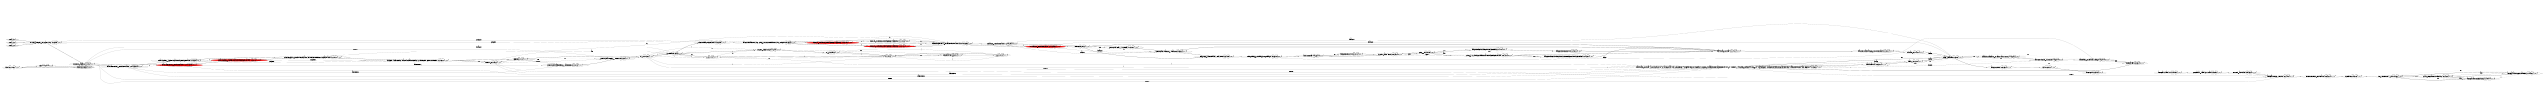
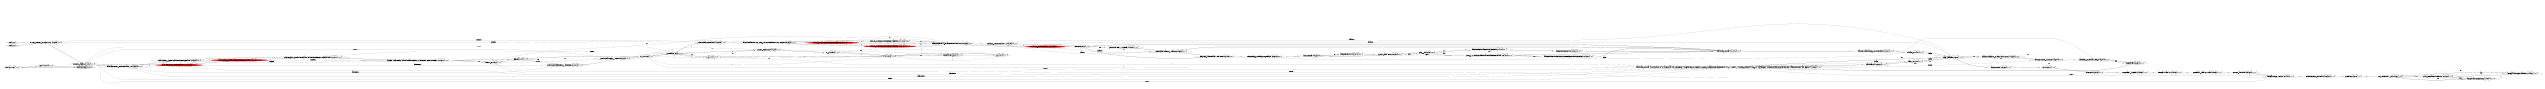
node "test['0', '0', '1']": removed
edge "int numTerms = atLeast(300)@@@4@@@['1', '1', '1']" -> "i < numTerms@@@16@@@['1', '1', '1']": label "threadCount" -> "numTerms"
edge "numTerms /= 2@@@9@@@['1', '1', '1']" -> "i < numTerms@@@16@@@['1', '1', '1']": label "value" -> "numTerms"
node "DirectoryReader ir = iw.getReader()@@@90@@@['1', '1', '1']": added
